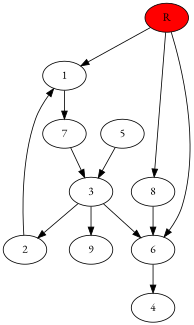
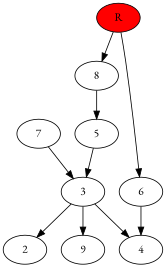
node "1": removed
edge "8" -> "6": now "8" -> "5"
edge "3" -> "6": now "3" -> "4"
